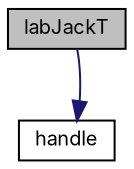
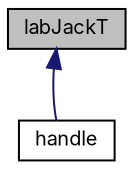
edge "labJackT" -> "handle": reversed
